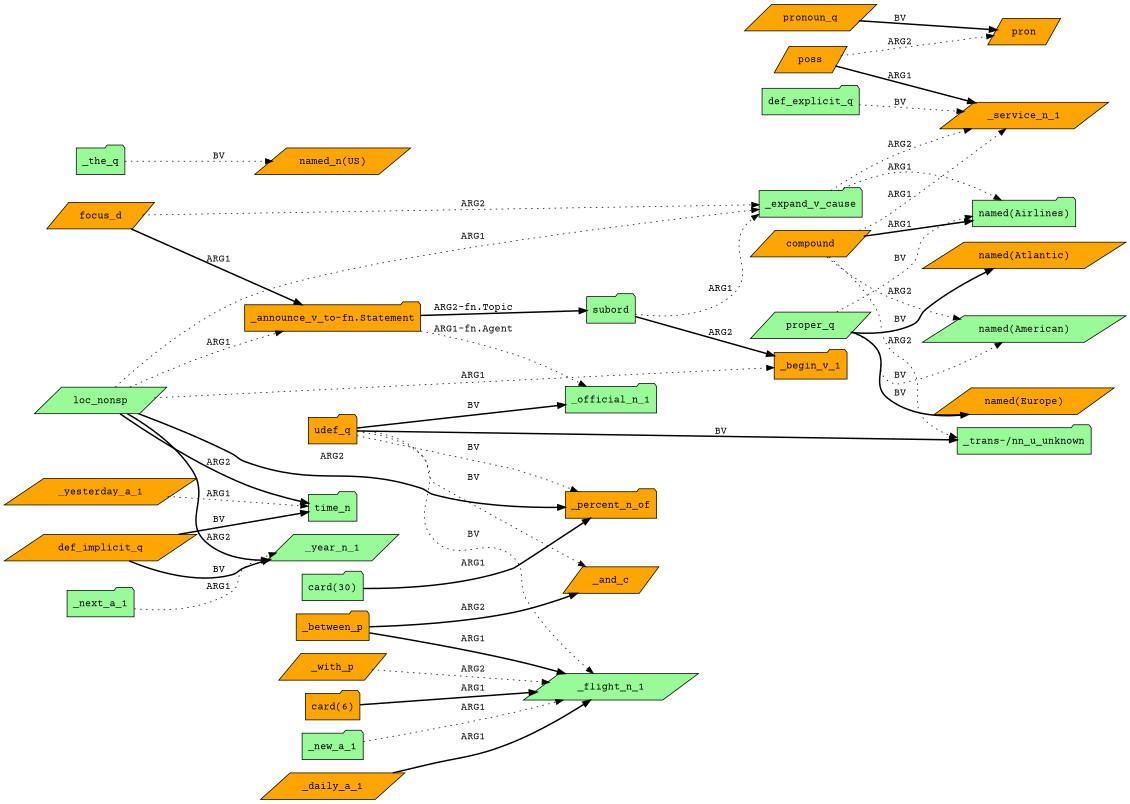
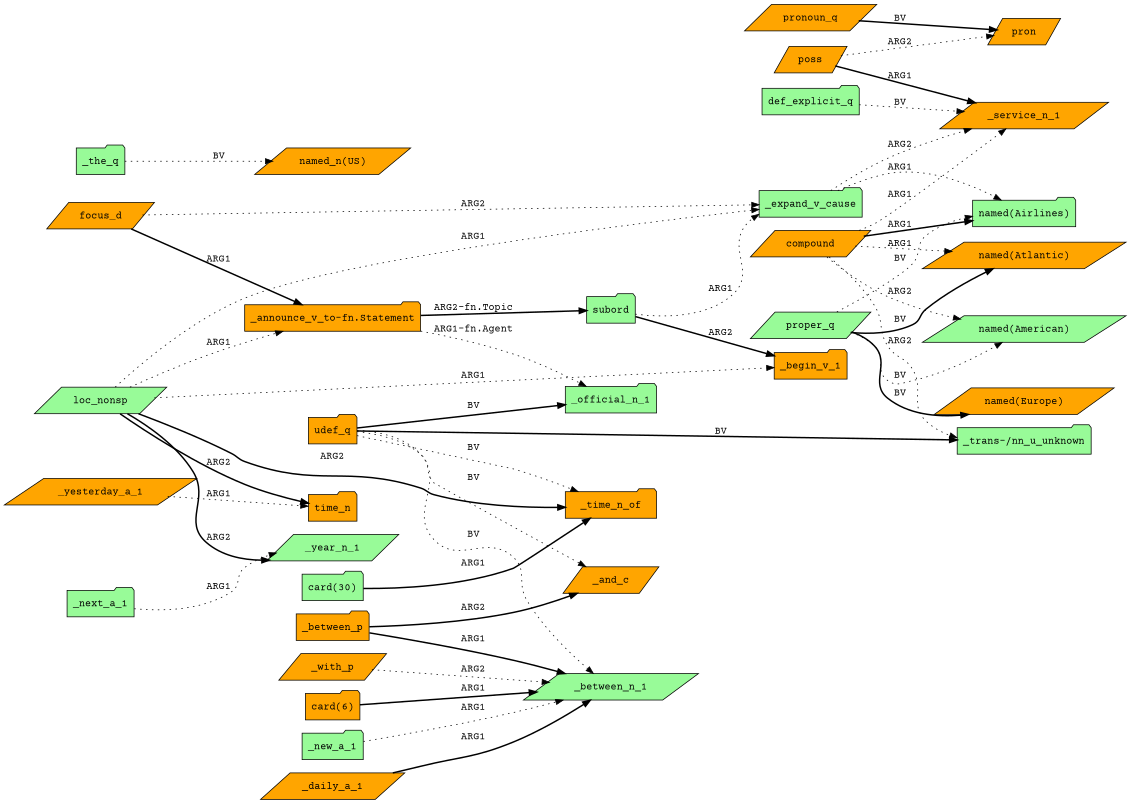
edge "compound" -> "named(Atlantic)": added, label "ARG1"
node "_percent_n_of": label "_percent_n_of" -> "_time_n_of"
node "time_n": fillcolor palegreen -> orange
node "def_implicit_q": removed
node "_flight_n_1": label "_flight_n_1" -> "_between_n_1"
